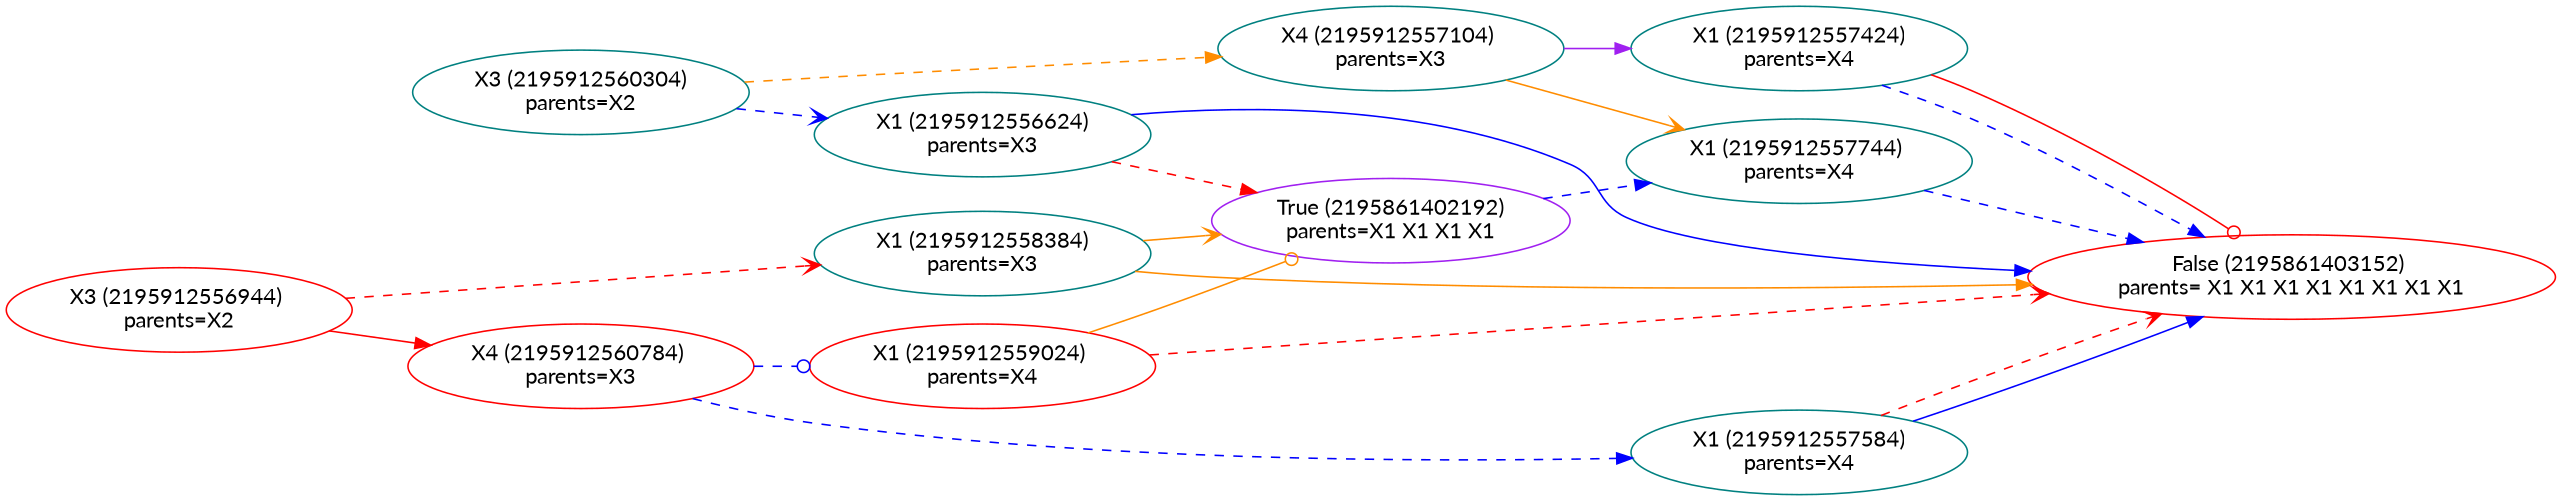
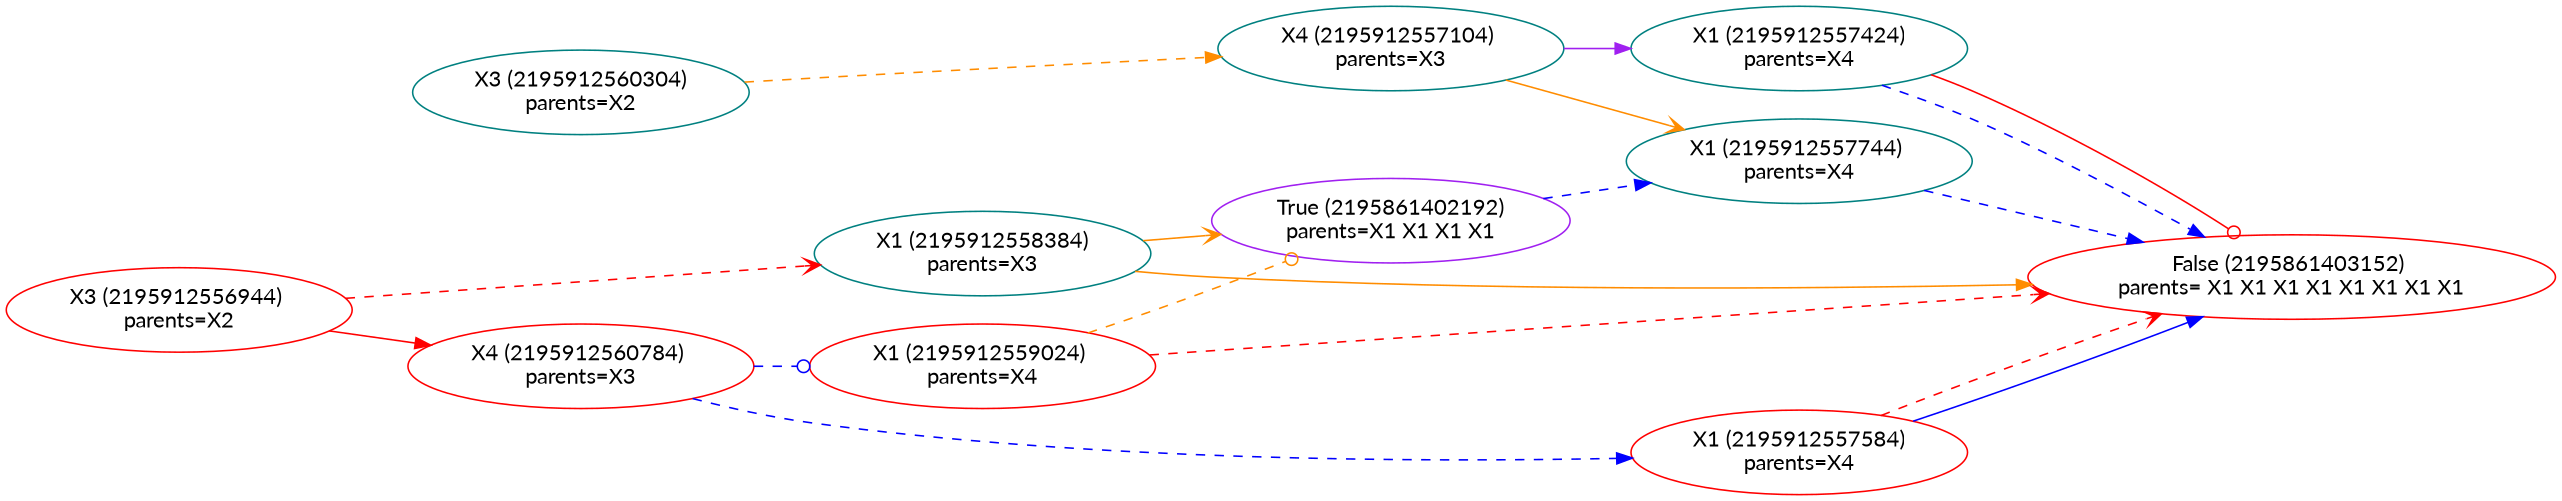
node "X1 (2195912556624) parents=X3": removed
edge "X1 (2195912559024) parents=X4" -> "True (2195861402192) parents=X1 X1 X1 X1": style solid -> dashed
node "X1 (2195912557584) parents=X4": color teal -> red
